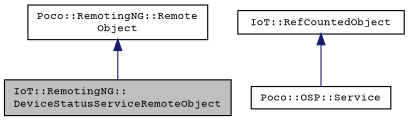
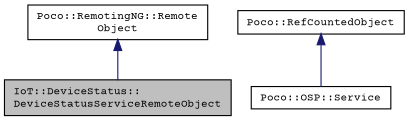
node "IoT::RefCountedObject": label "IoT::RefCountedObject" -> "Poco::RefCountedObject"
node "IoT::RemotingNG:: DeviceStatusServiceRemoteObject": label "IoT::RemotingNG:: DeviceStatusServiceRemoteObject" -> "IoT::DeviceStatus:: DeviceStatusServiceRemoteObject"
